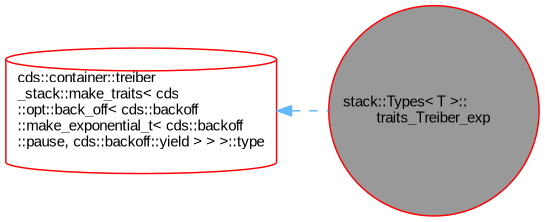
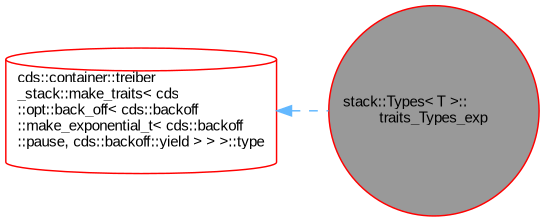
node "stack::Types< T >:: traits_Treiber_exp": label "stack::Types< T >:: traits_Treiber_exp" -> "stack::Types< T >:: traits_Types_exp"
